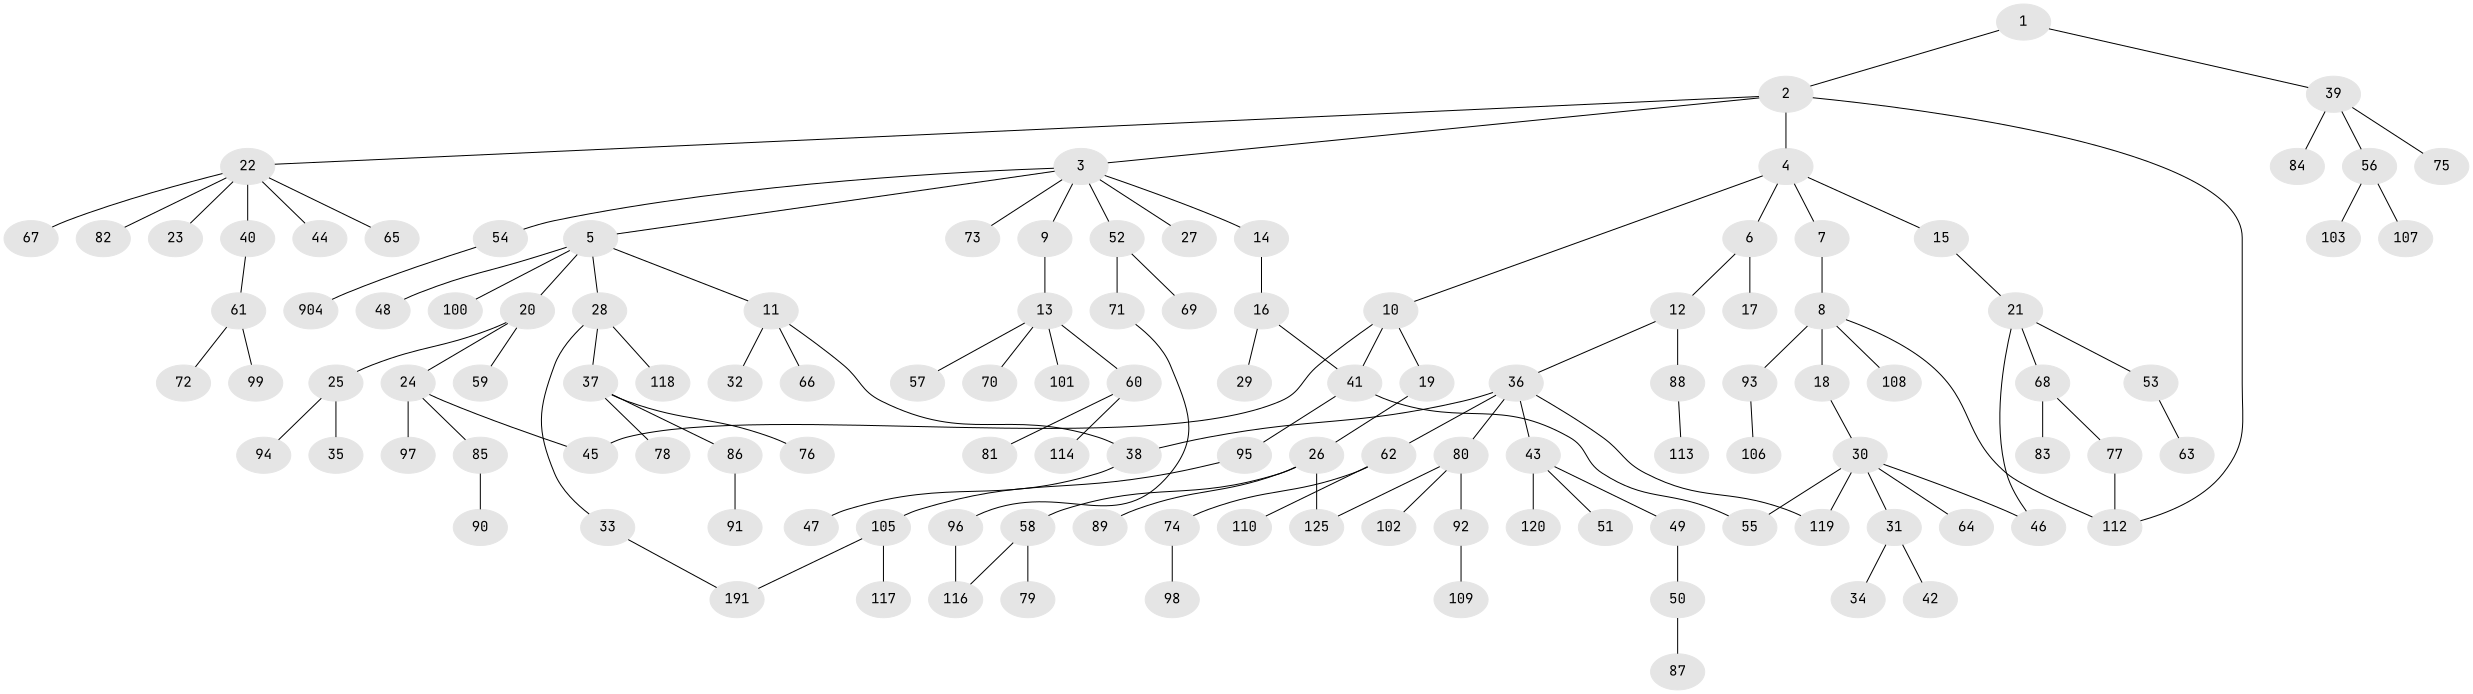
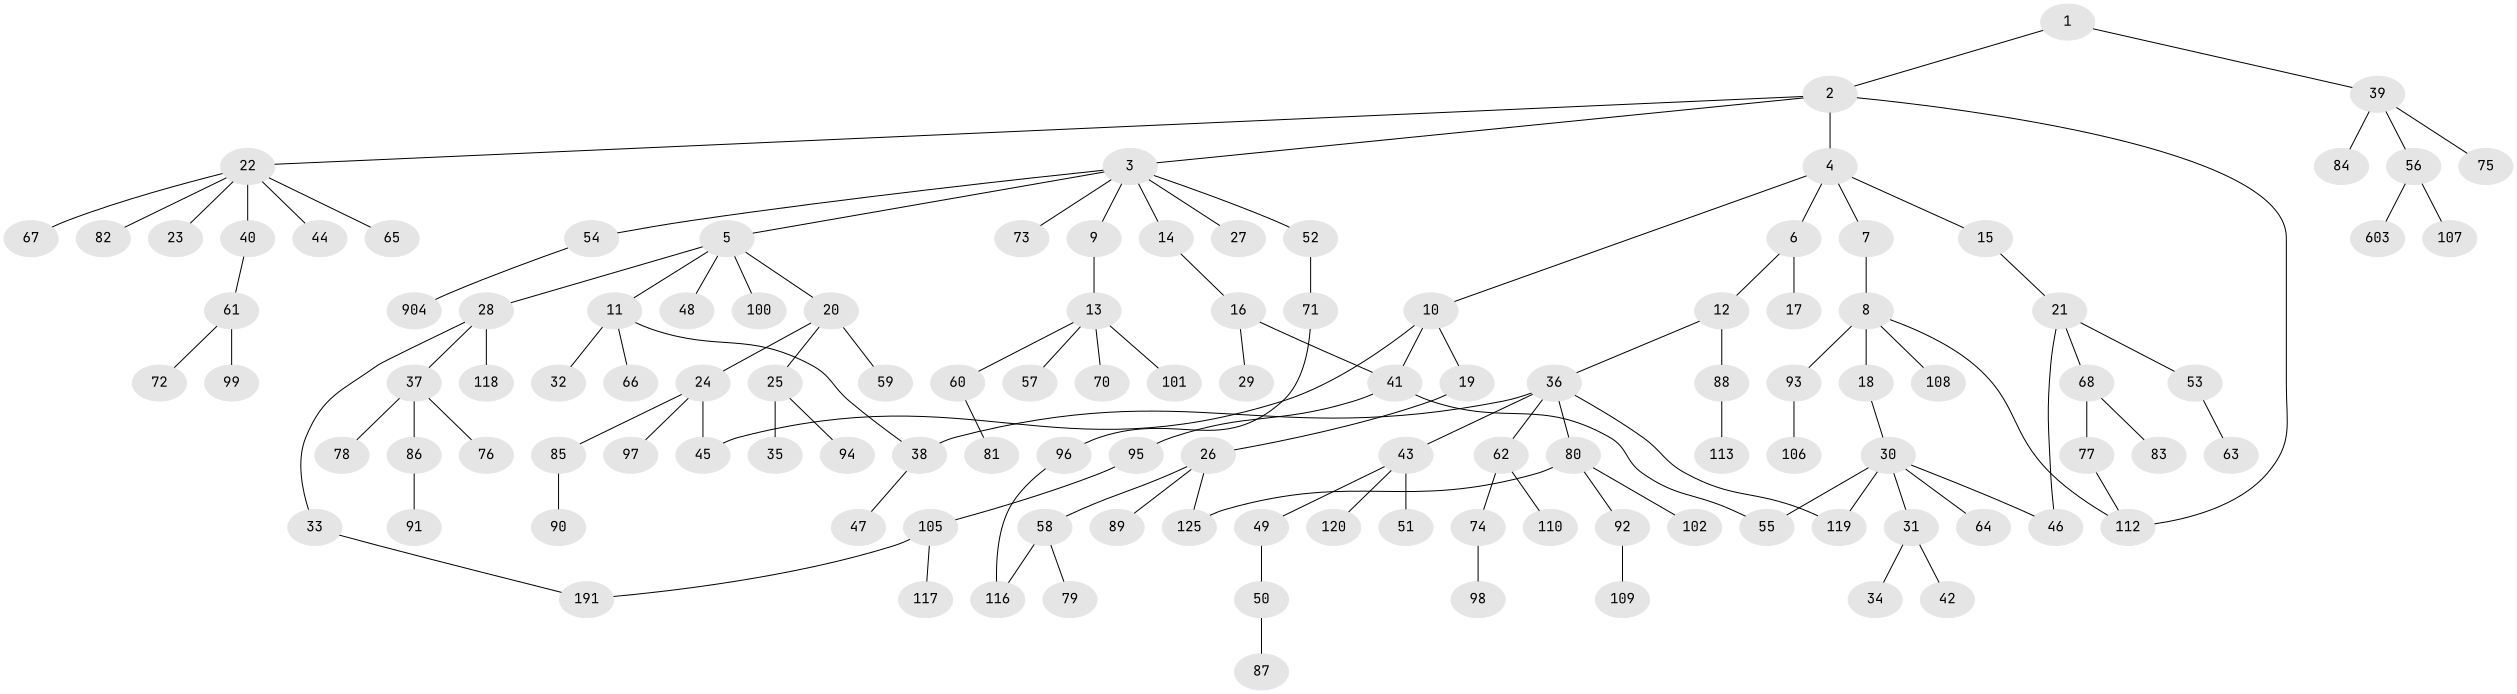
node "103": label "103" -> "603"
node "69": removed
node "114": removed
